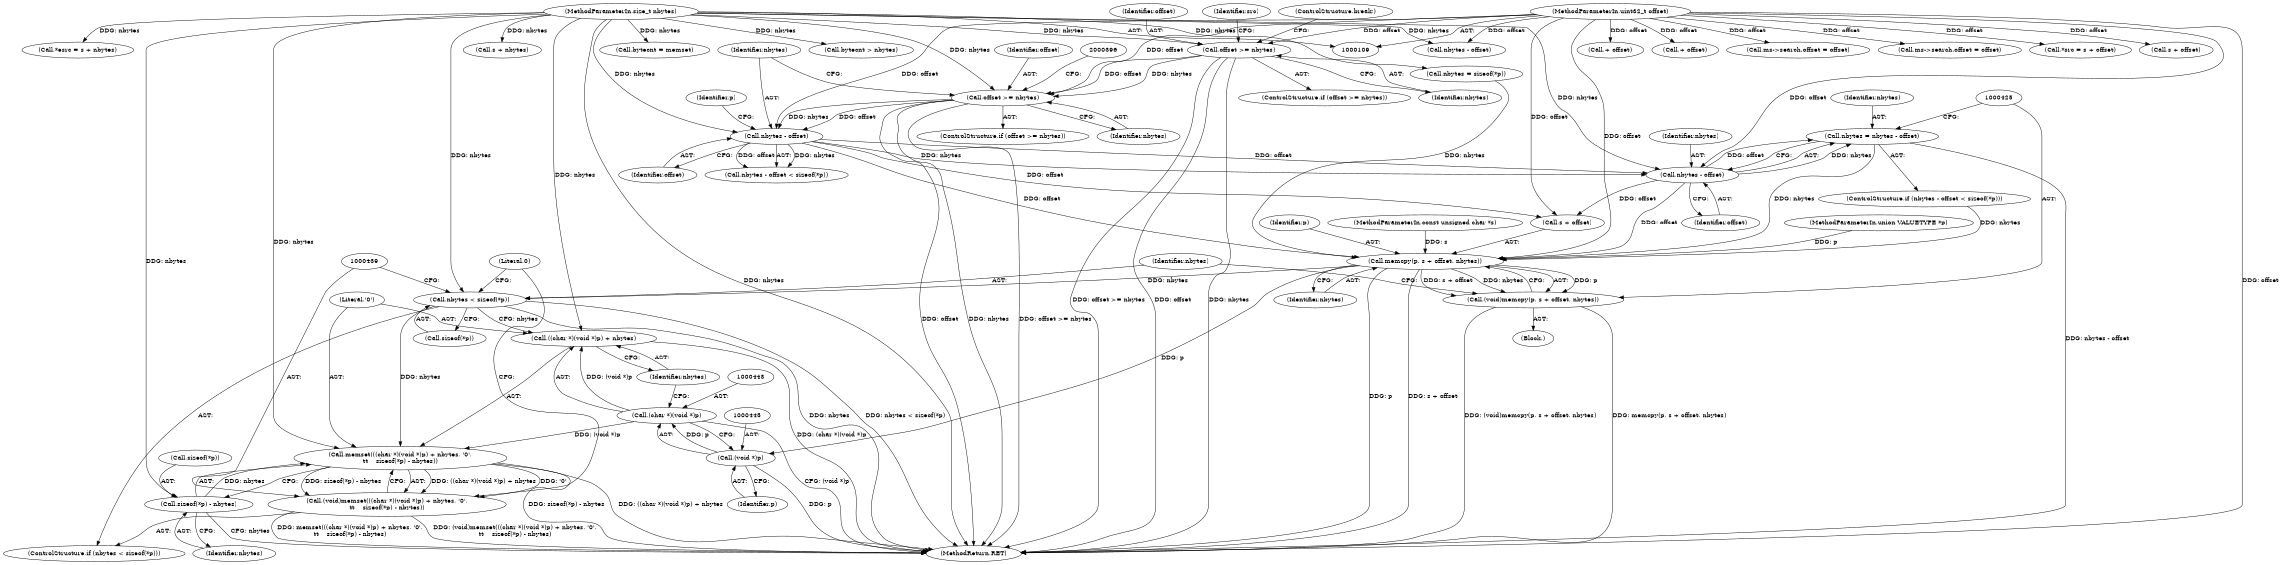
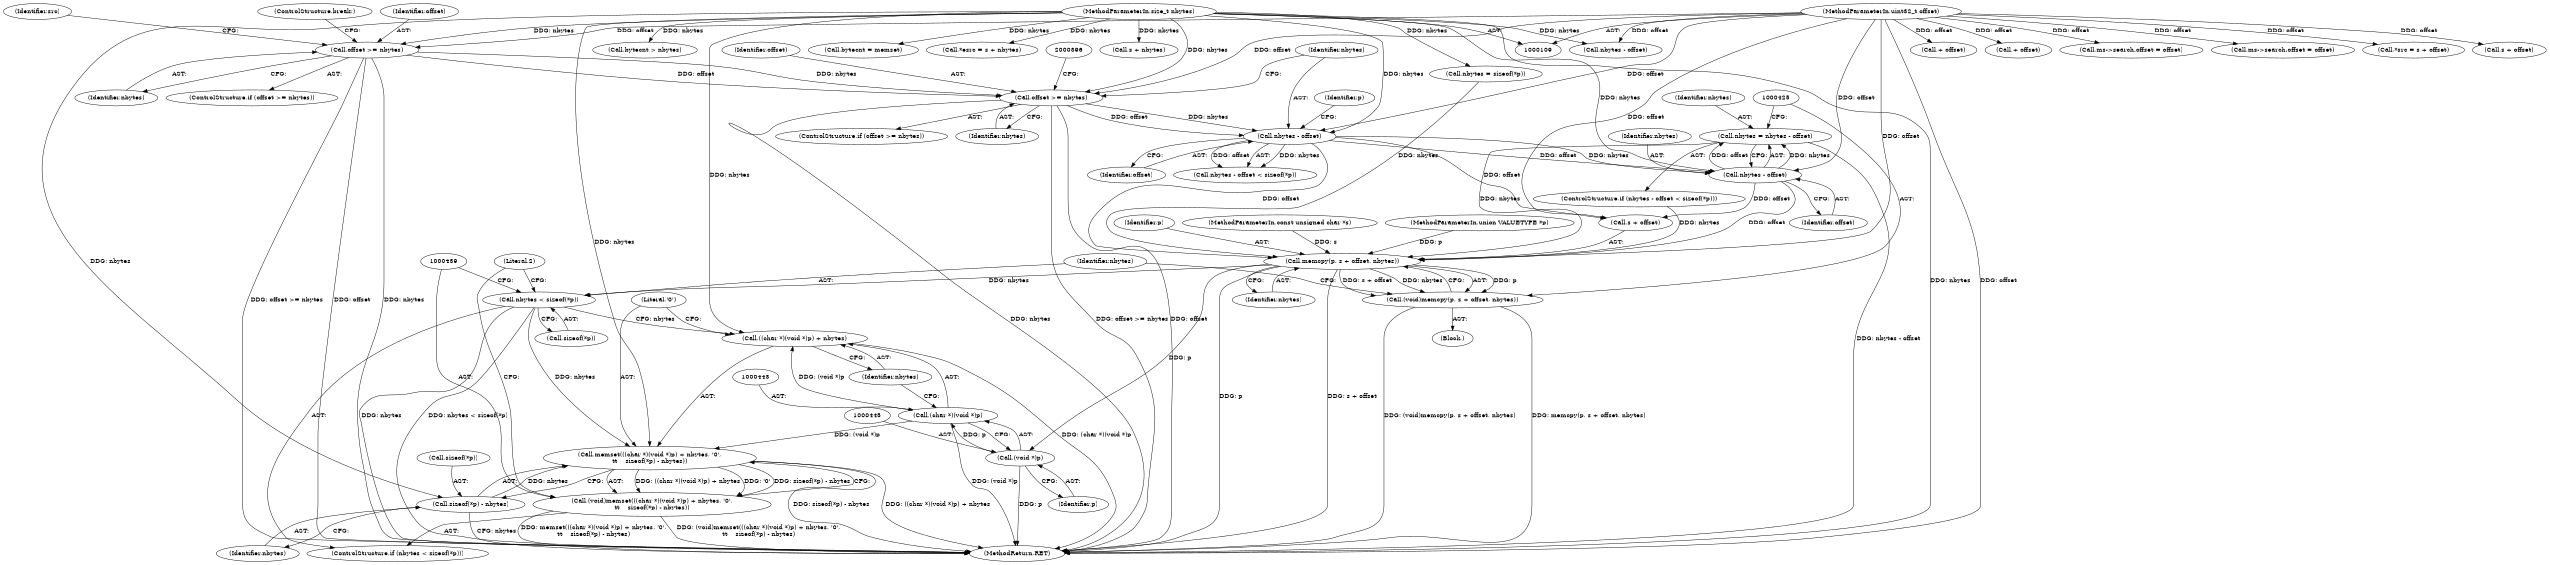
edge "(MethodParameterIn,size_t nbytes)" -> "(Call,nbytes < sizeof(*p))": removed, label "DDG: nbytes"
node "(Literal,0)": label "(Literal,0)" -> "(Literal,2)"
edge "(Literal,'0')" -> "(Call,((char *)(void *)p) + nbytes)": label "AST: " -> "CFG: "
edge "(Call,(char *)(void *)p)" -> "(MethodReturn,RET)": label "CFG: (void *)p" -> "DDG: (void *)p"
